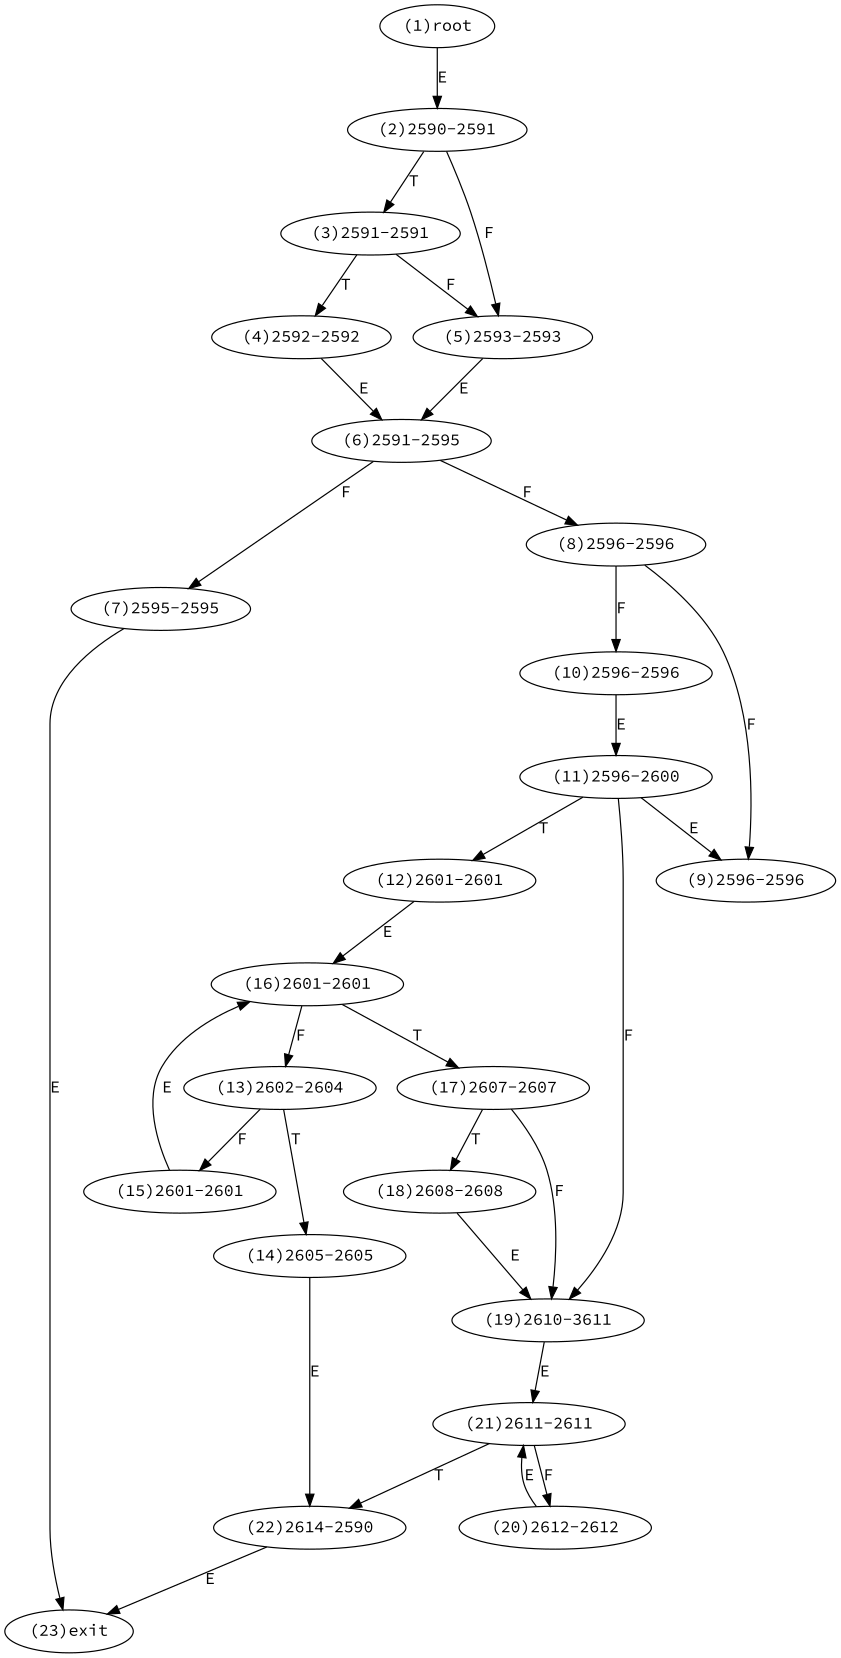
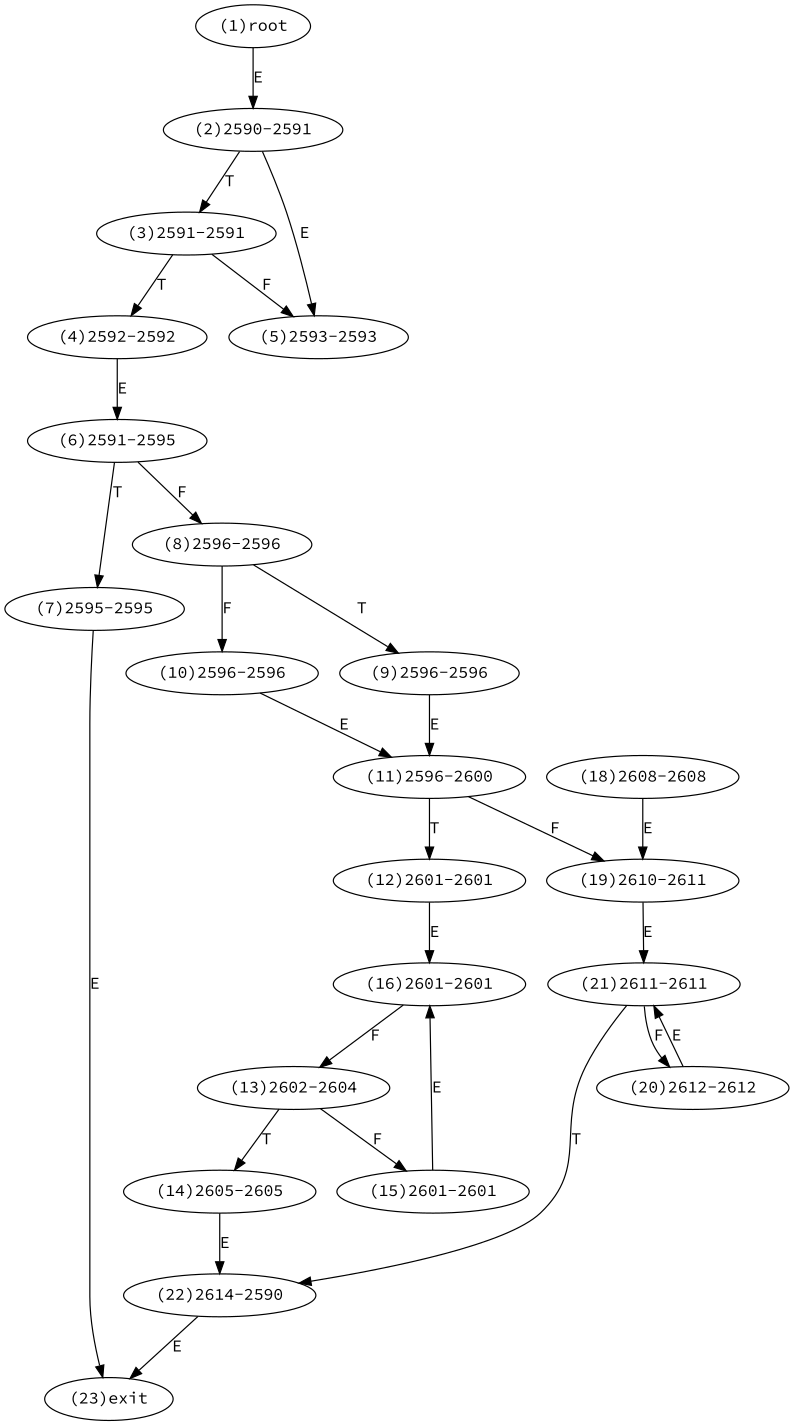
edge "(2)2590-2591" -> "(5)2593-2593": label "F" -> "E"
edge "(5)2593-2593" -> "(6)2591-2595": removed, label "E"
edge "(6)2591-2595" -> "(7)2595-2595": label "F" -> "T"
edge "(8)2596-2596" -> "(9)2596-2596": label "F" -> "T"
edge "(11)2596-2600" -> "(9)2596-2596": reversed
node "(17)2607-2607": removed
node "(19)2610-3611": label "(19)2610-3611" -> "(19)2610-2611"
